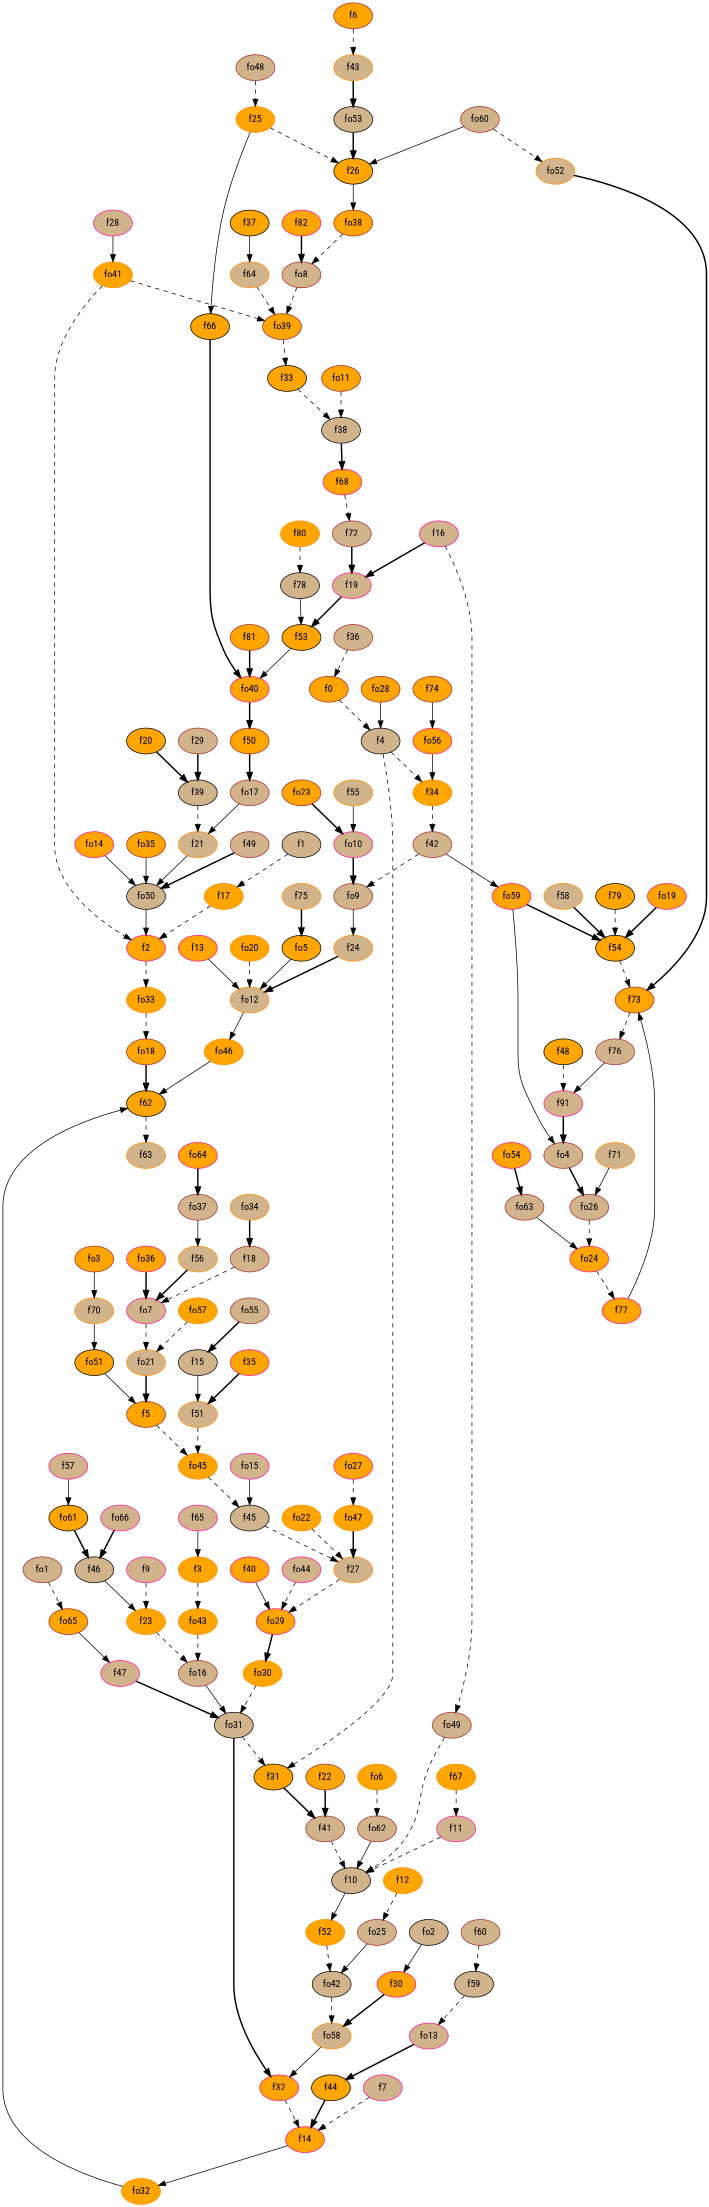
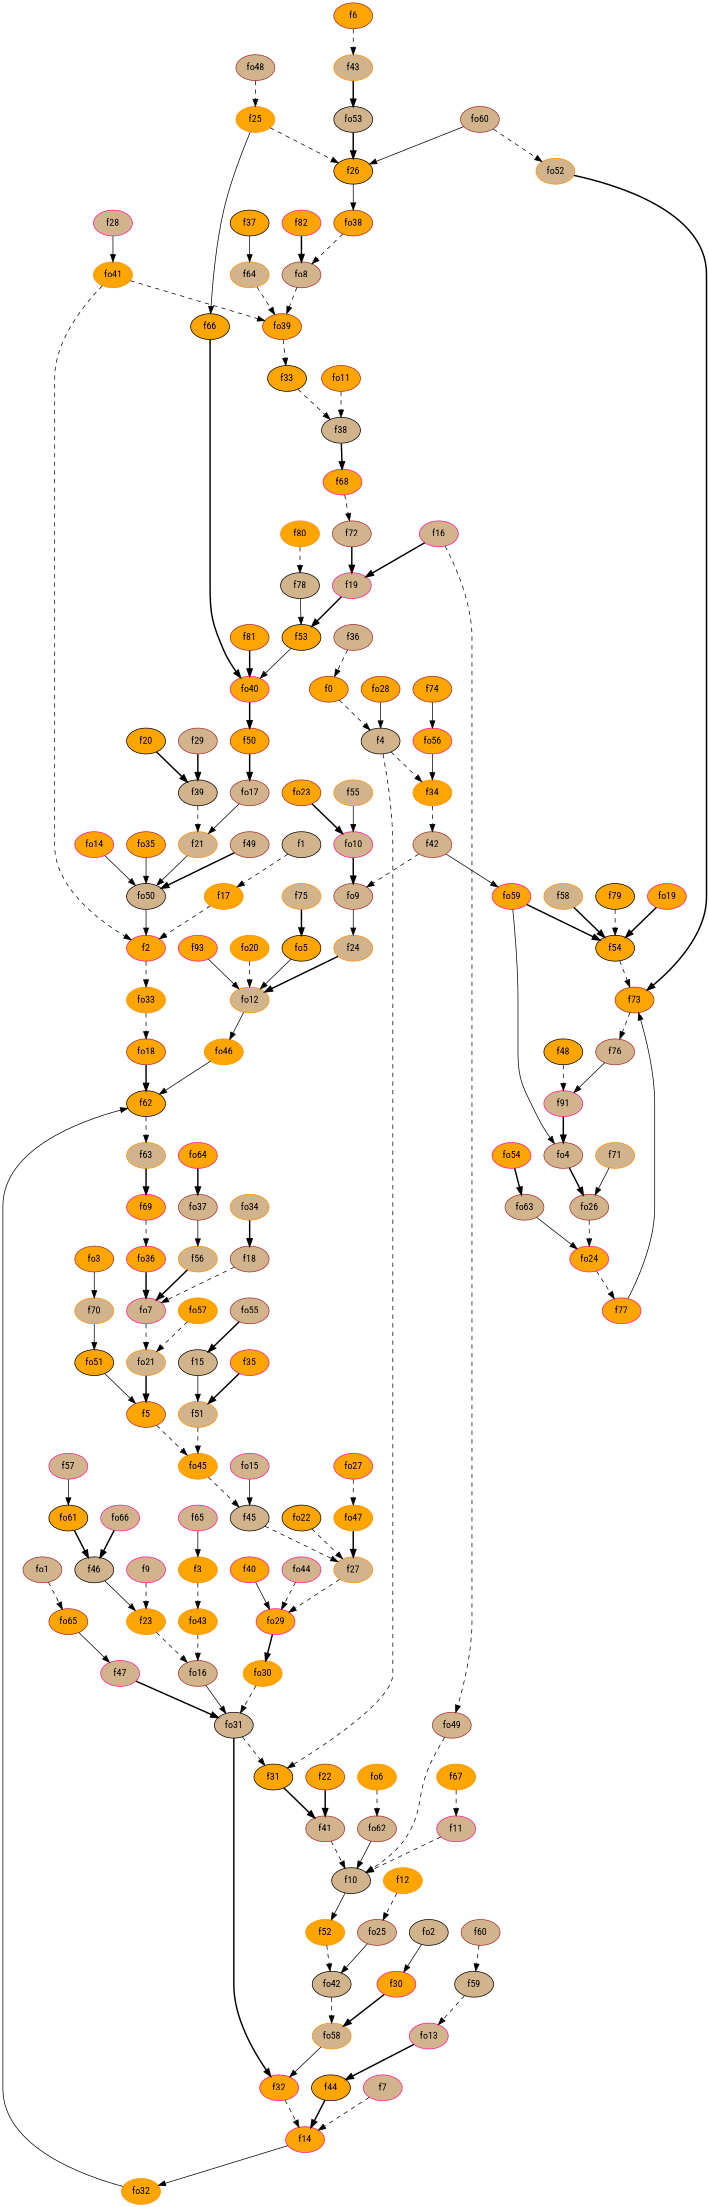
node "f13": label "f13" -> "f93"
node "f69": added
node "fo22": color darkorange -> black
